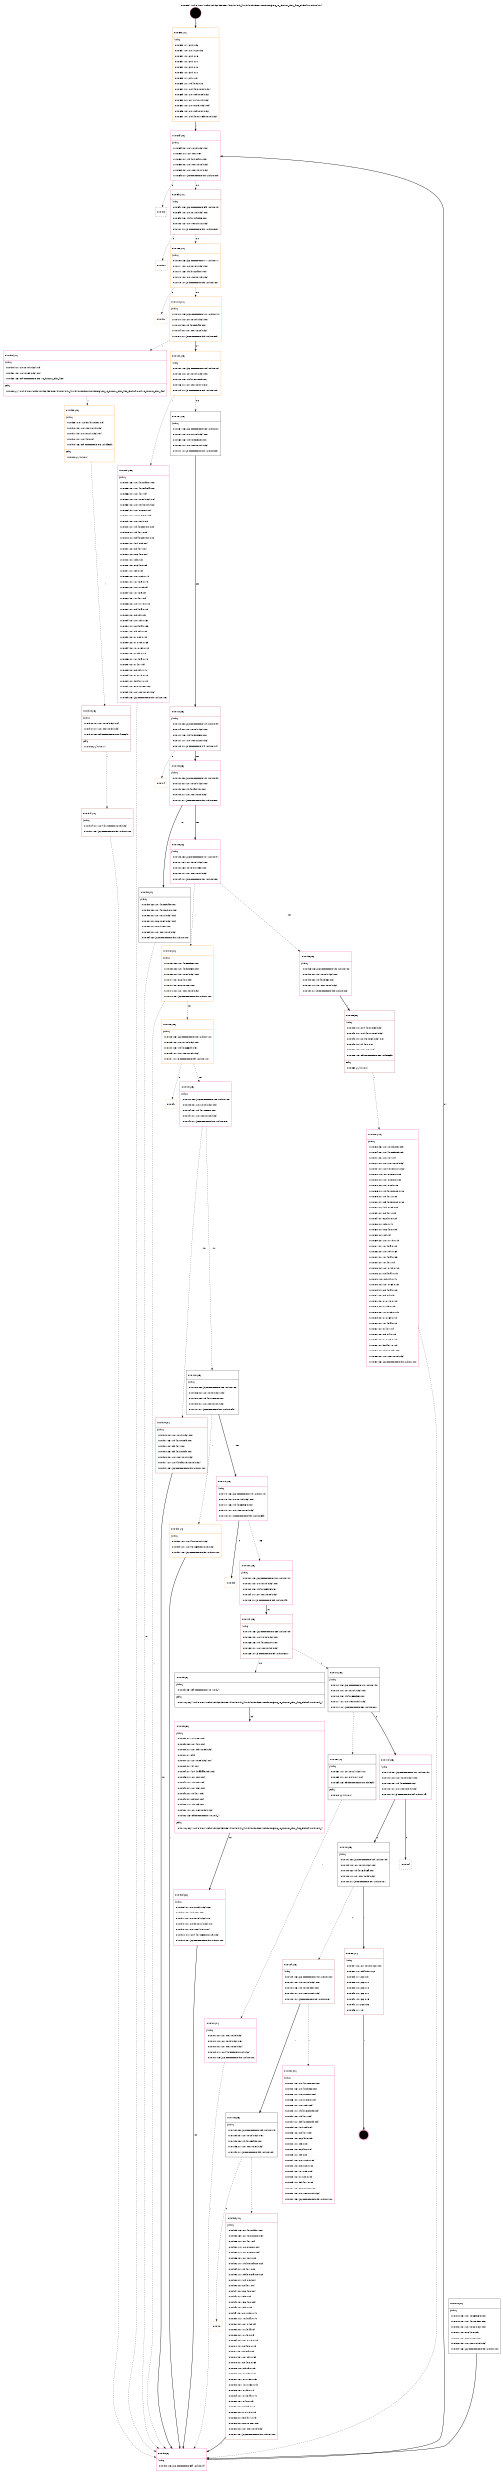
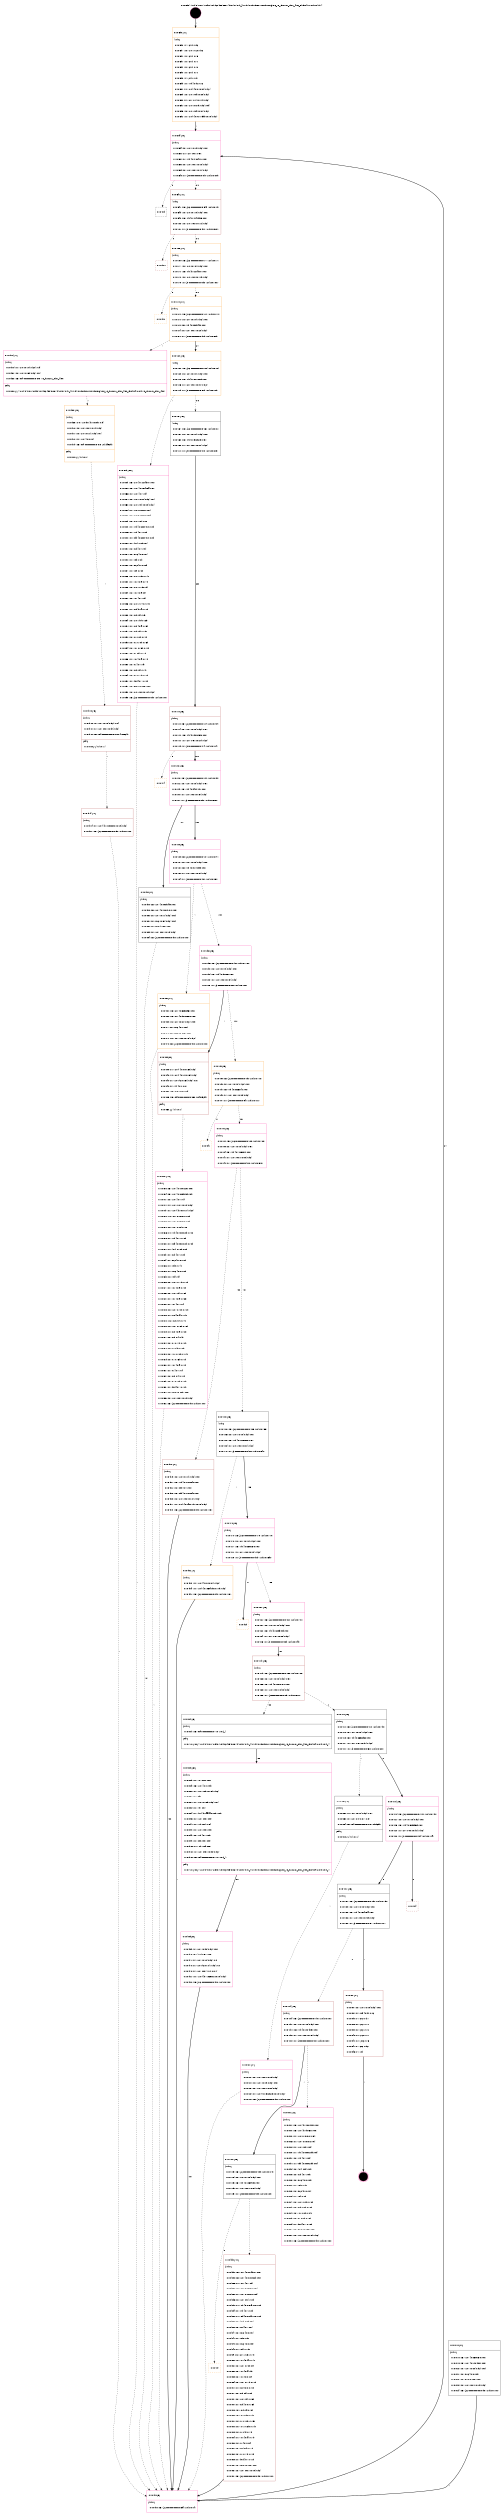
edge "0x401804 [27]" -> "0x4016ce [25]": now "0x4016b5 [25]" -> "0x4016ce [25]"
